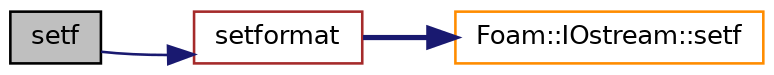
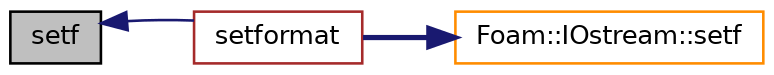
edge "setf" -> "setformat": reversed
